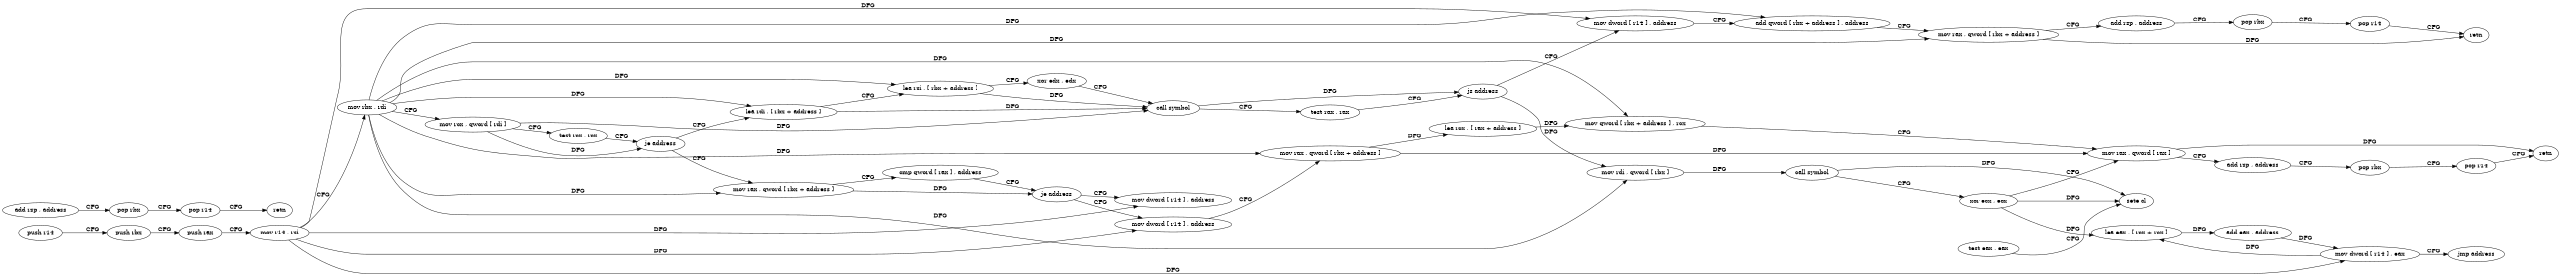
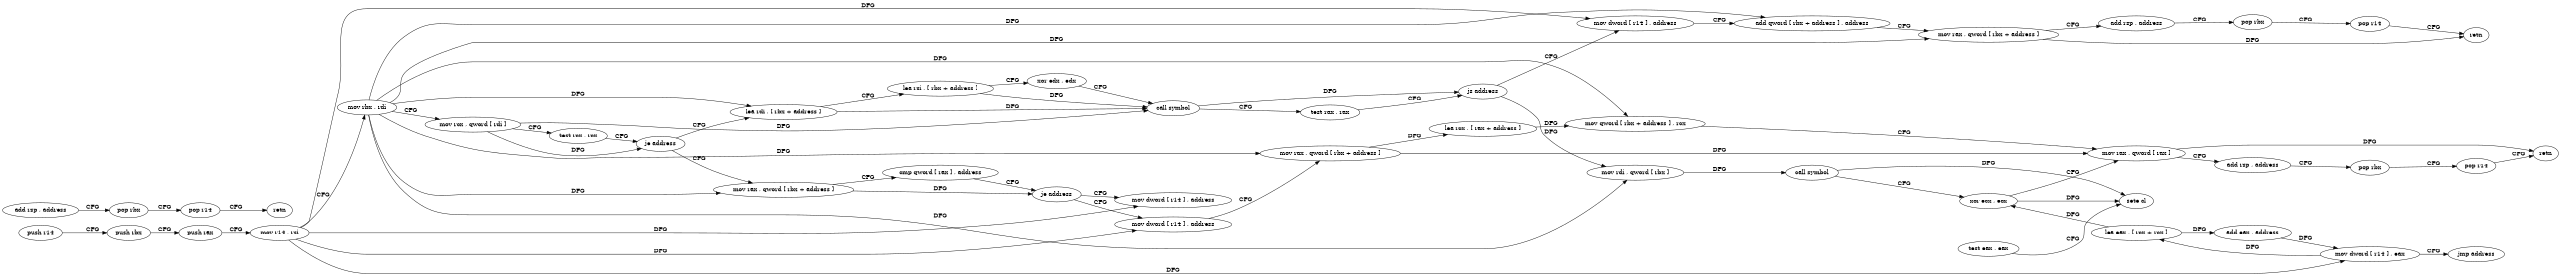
edge "mov rbx , rdi" -> "lea rsi , [ rbx + address ]": removed, label "DFG"
edge "xor ecx , ecx" -> "lea eax , [ rcx + rcx ]": reversed
